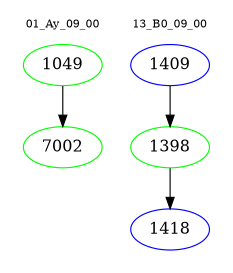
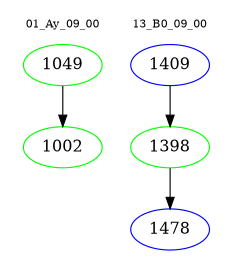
node "7002": label "7002" -> "1002"
node "1418": label "1418" -> "1478"
